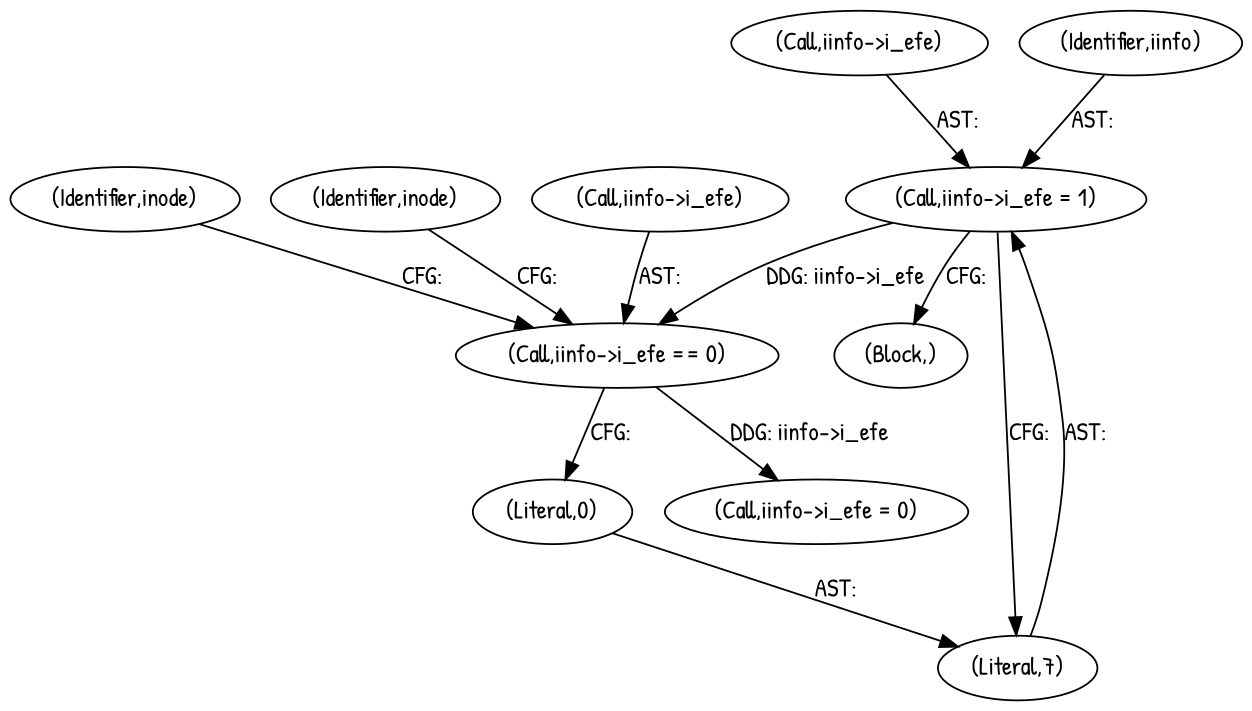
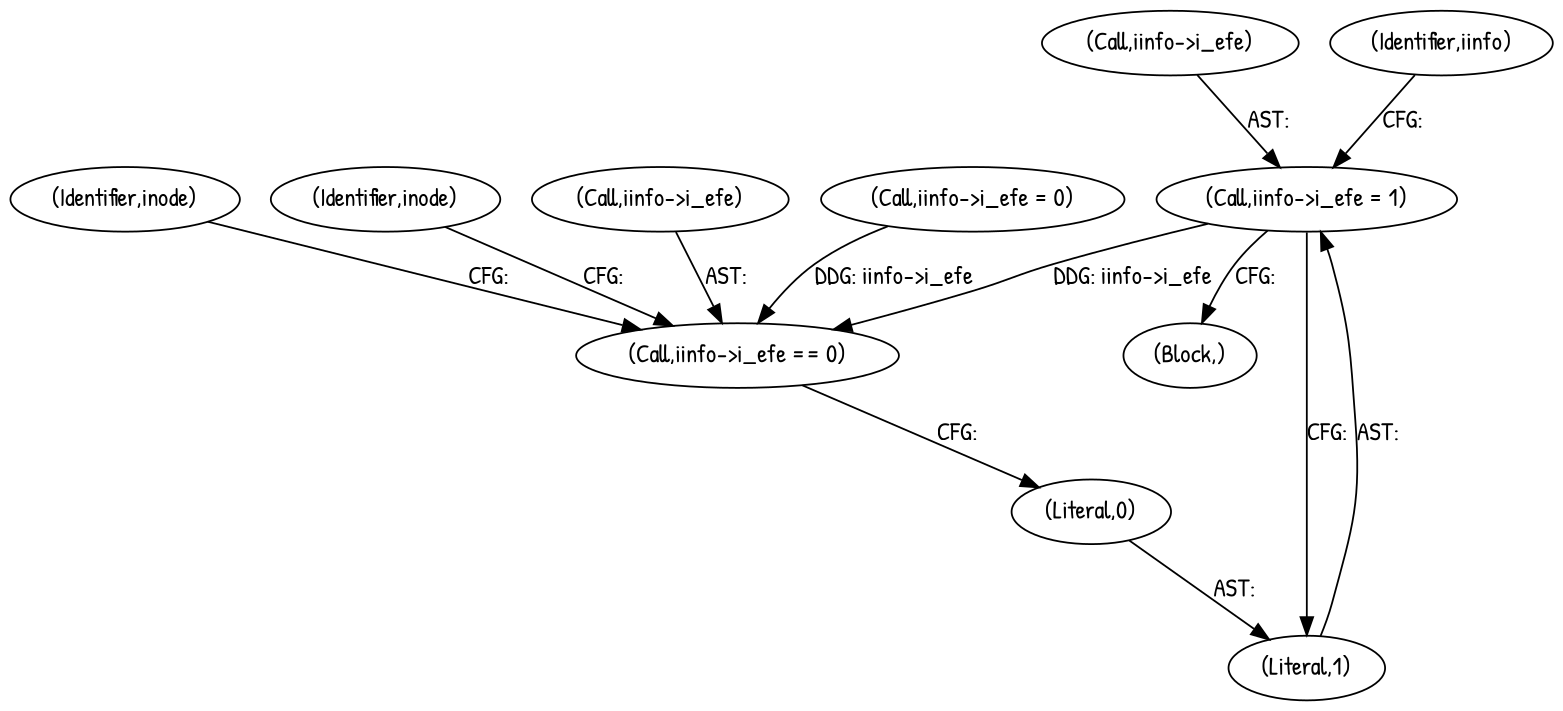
edge "(Identifier,iinfo)" -> "(Call,iinfo->i_efe = 1)": label "AST: " -> "CFG: "
edge "(Call,iinfo->i_efe == 0)" -> "(Call,iinfo->i_efe = 0)": reversed
node "(Literal,7)": label "(Literal,7)" -> "(Literal,1)"
